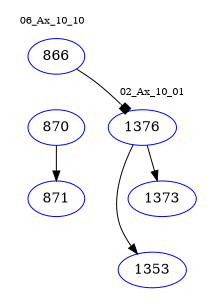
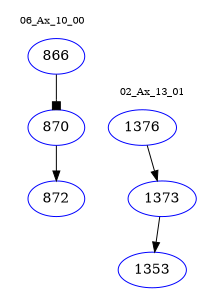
cluster "06_Ax_10_10": label "06_Ax_10_10" -> "06_Ax_10_00"
edge "866" -> "1376": now "866" -> "870"
cluster "02_Ax_10_01": label "02_Ax_10_01" -> "02_Ax_13_01"
edge "1376" -> "1353": now "1373" -> "1353"
node "871": label "871" -> "872"
